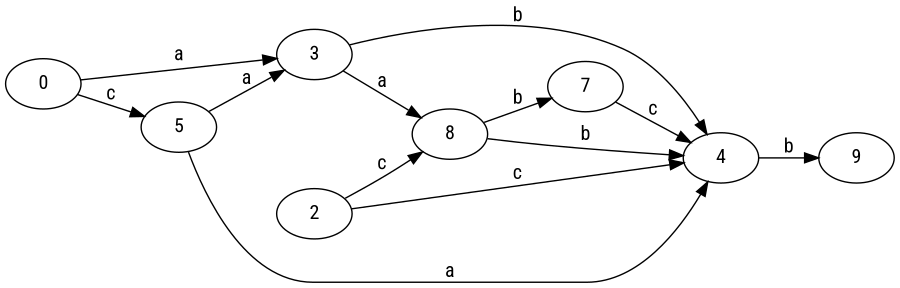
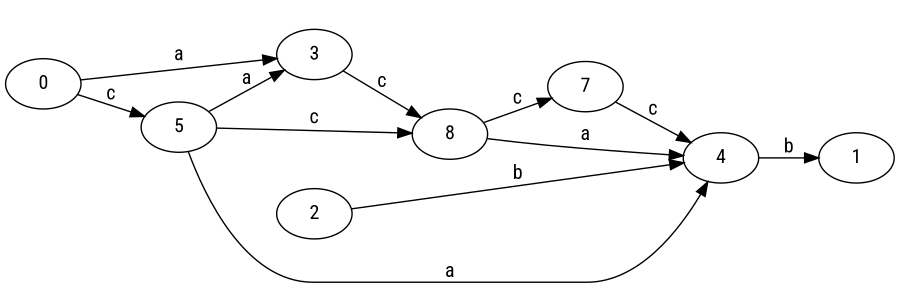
edge "3" -> "4": removed, label "b"
edge "3" -> "8": label "a" -> "c"
edge "8" -> "7": label "b" -> "c"
edge "8" -> "4": label "b" -> "a"
node "9": label "9" -> "1"
edge "2" -> "4": label "c" -> "b"
edge "2" -> "8": now "5" -> "8"
